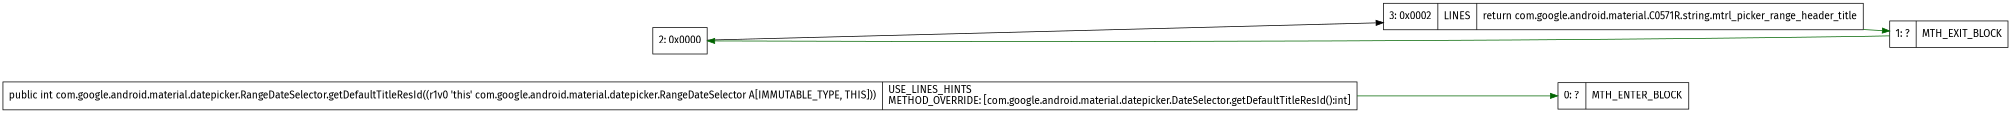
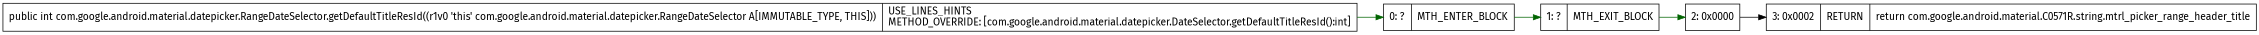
node "3: 0x0002": text "LINES" -> "RETURN"
edge "3: 0x0002" -> "1: ?": now "0: ?" -> "1: ?"
